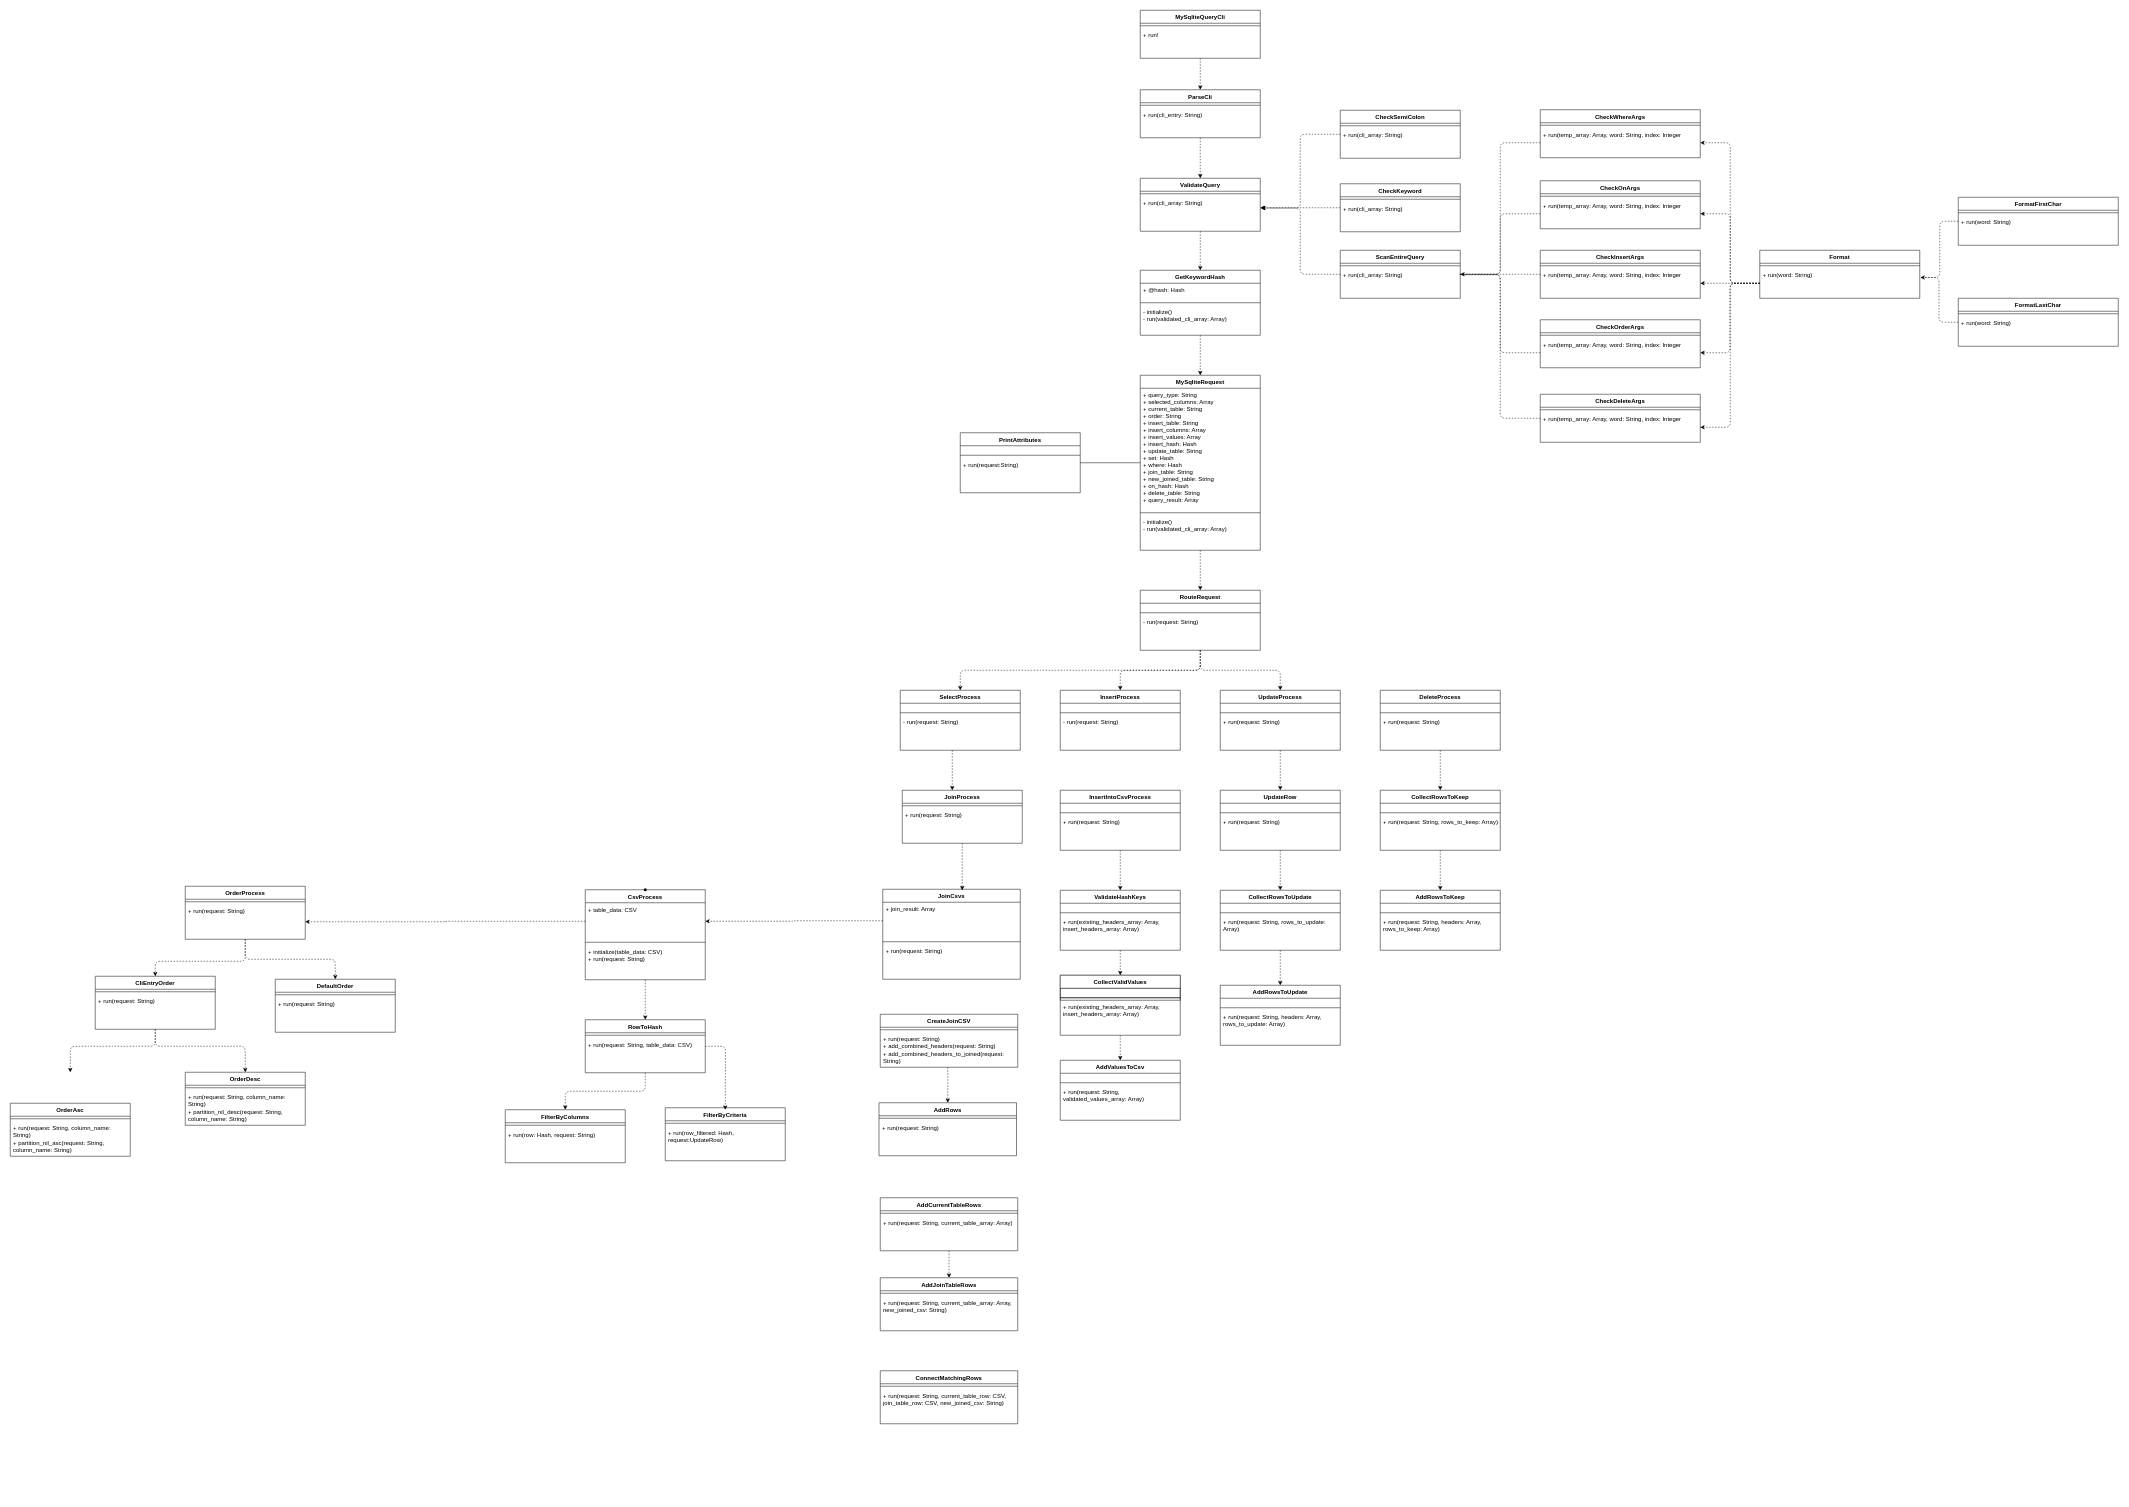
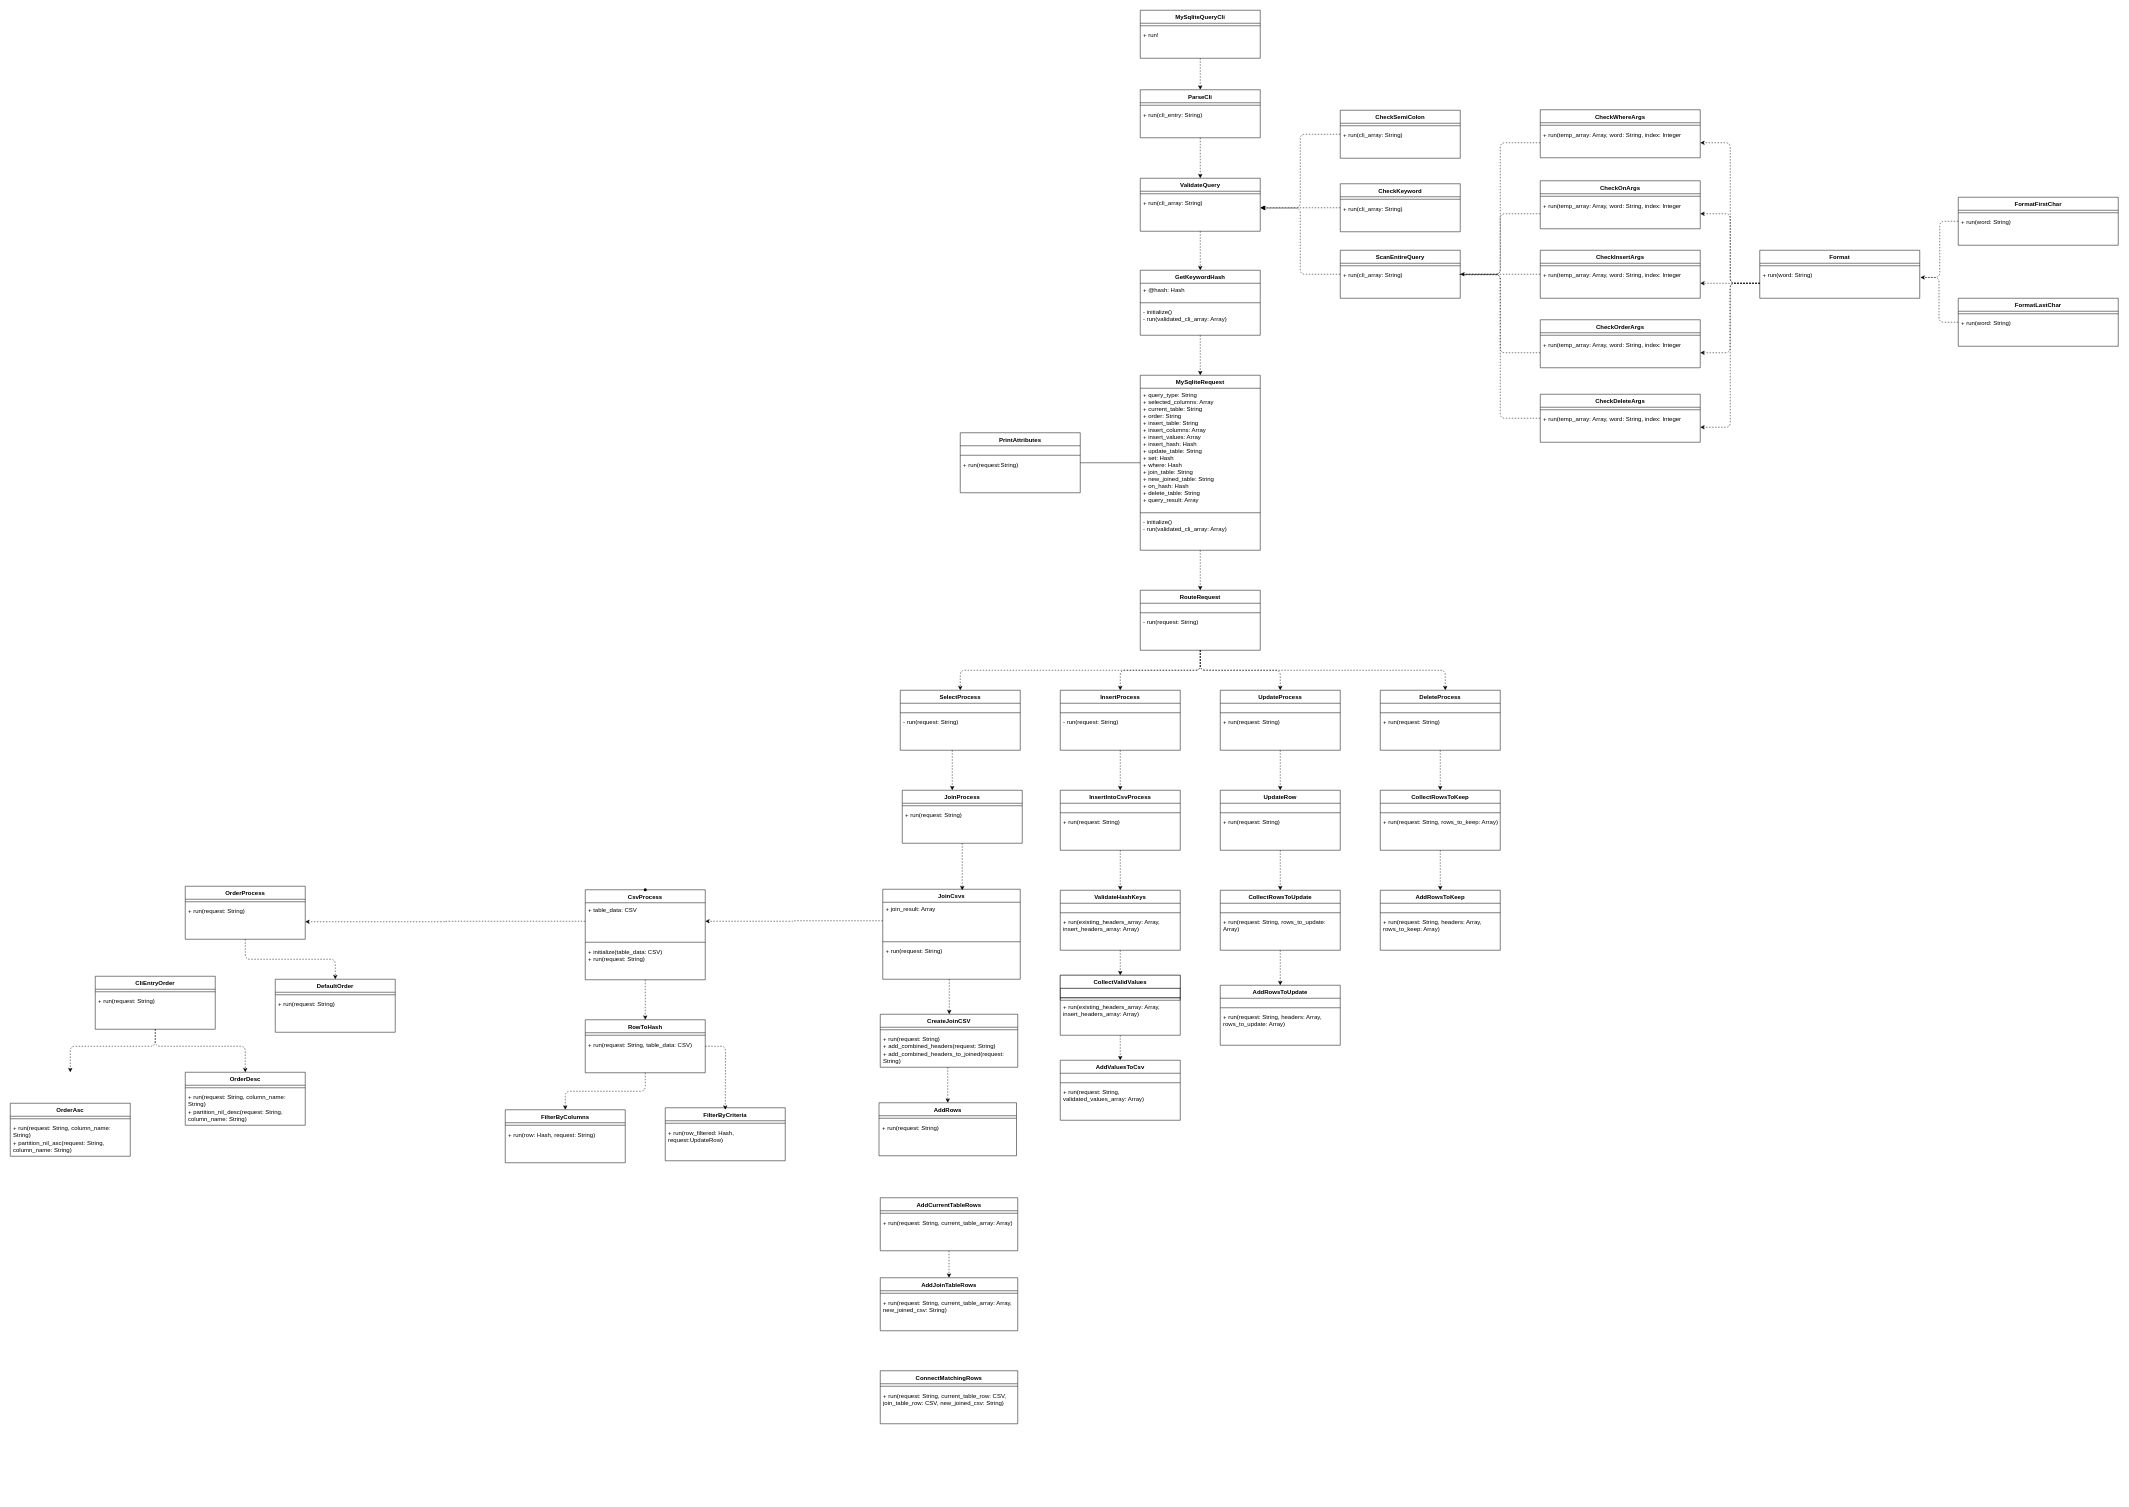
edge "RouteRequest" -> "DeleteProcess": added
edge "InsertProcess" -> "InsertIntoCsvProcess": added
edge "OrderProcess" -> "CliEntryOrder": removed
edge "JoinCsvs" -> "CreateJoinCSV": added
